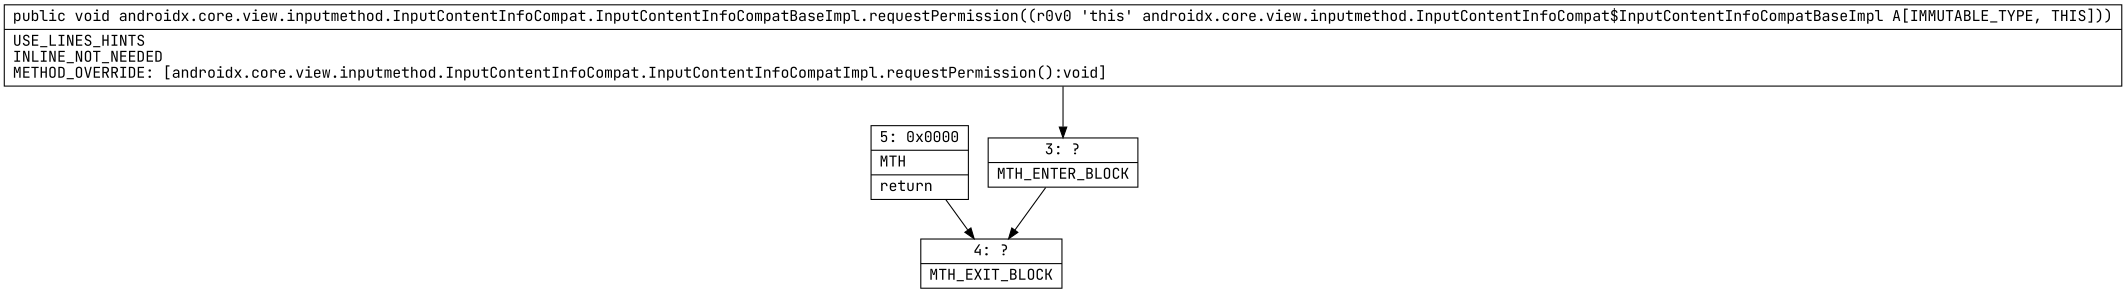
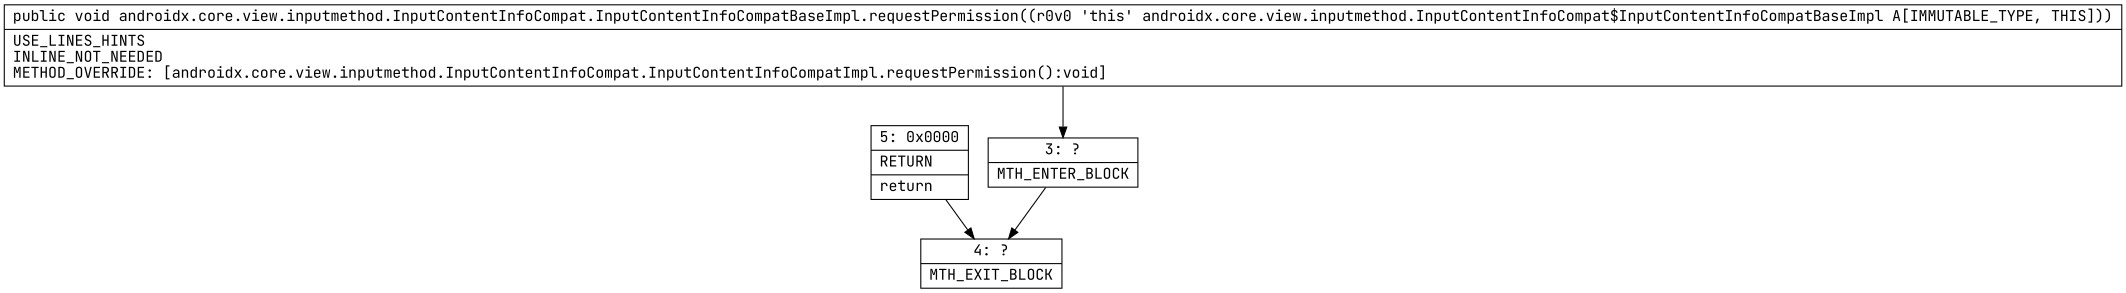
node "5: 0x0000": text "MTH" -> "RETURN"
